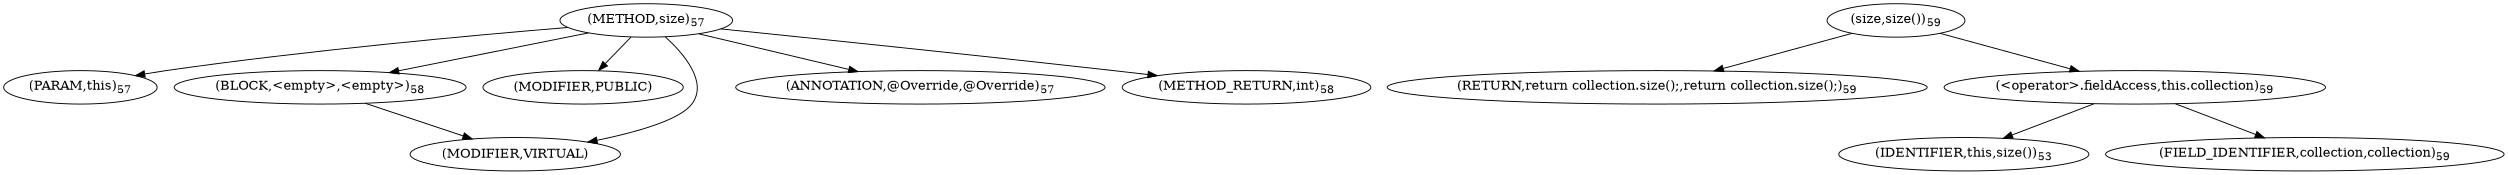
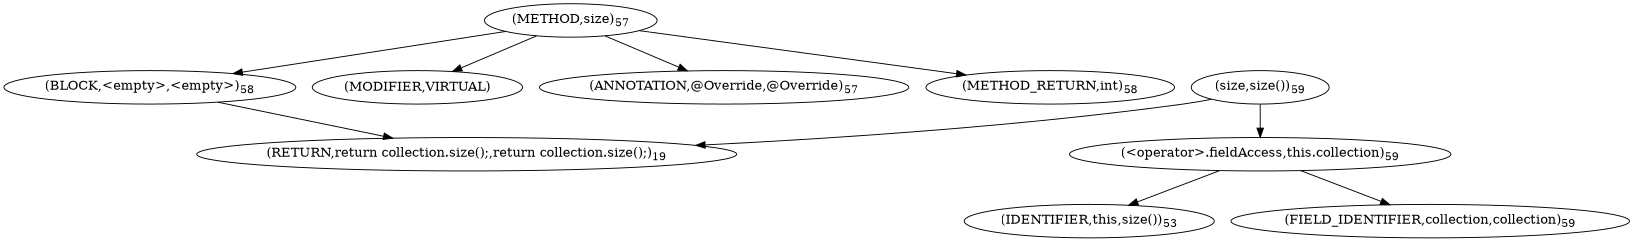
node "(RETURN,return collection.size();,return collection.size();)": text "59" -> "19"
node "(PARAM,this)": removed
node "(MODIFIER,PUBLIC)": removed
edge "(BLOCK,<empty>,<empty>)" -> "(MODIFIER,VIRTUAL)": now "(BLOCK,<empty>,<empty>)" -> "(RETURN,return collection.size();,return collection.size();)"
